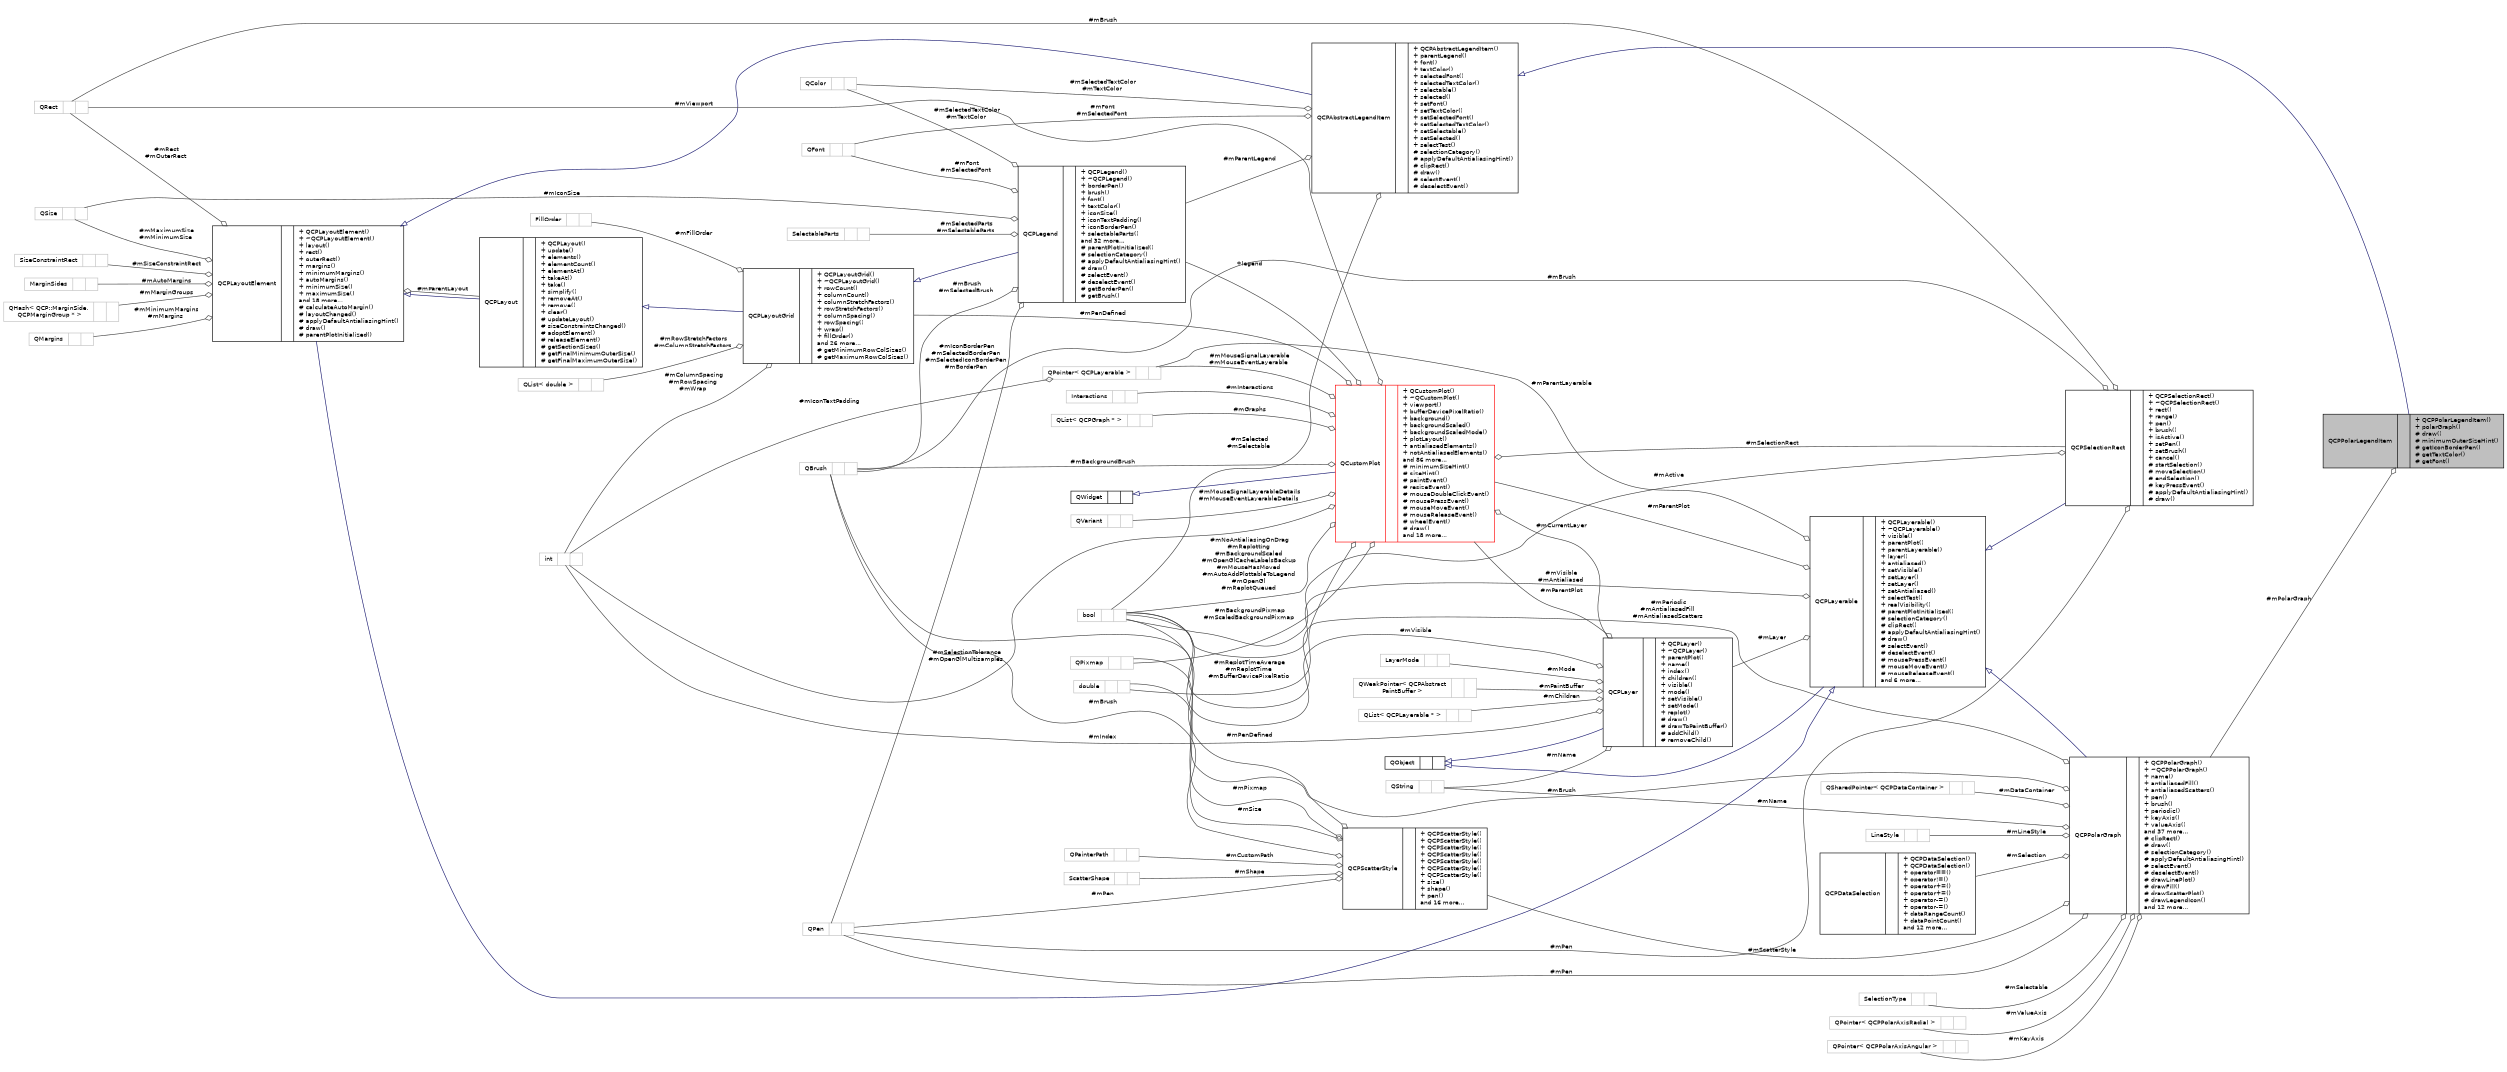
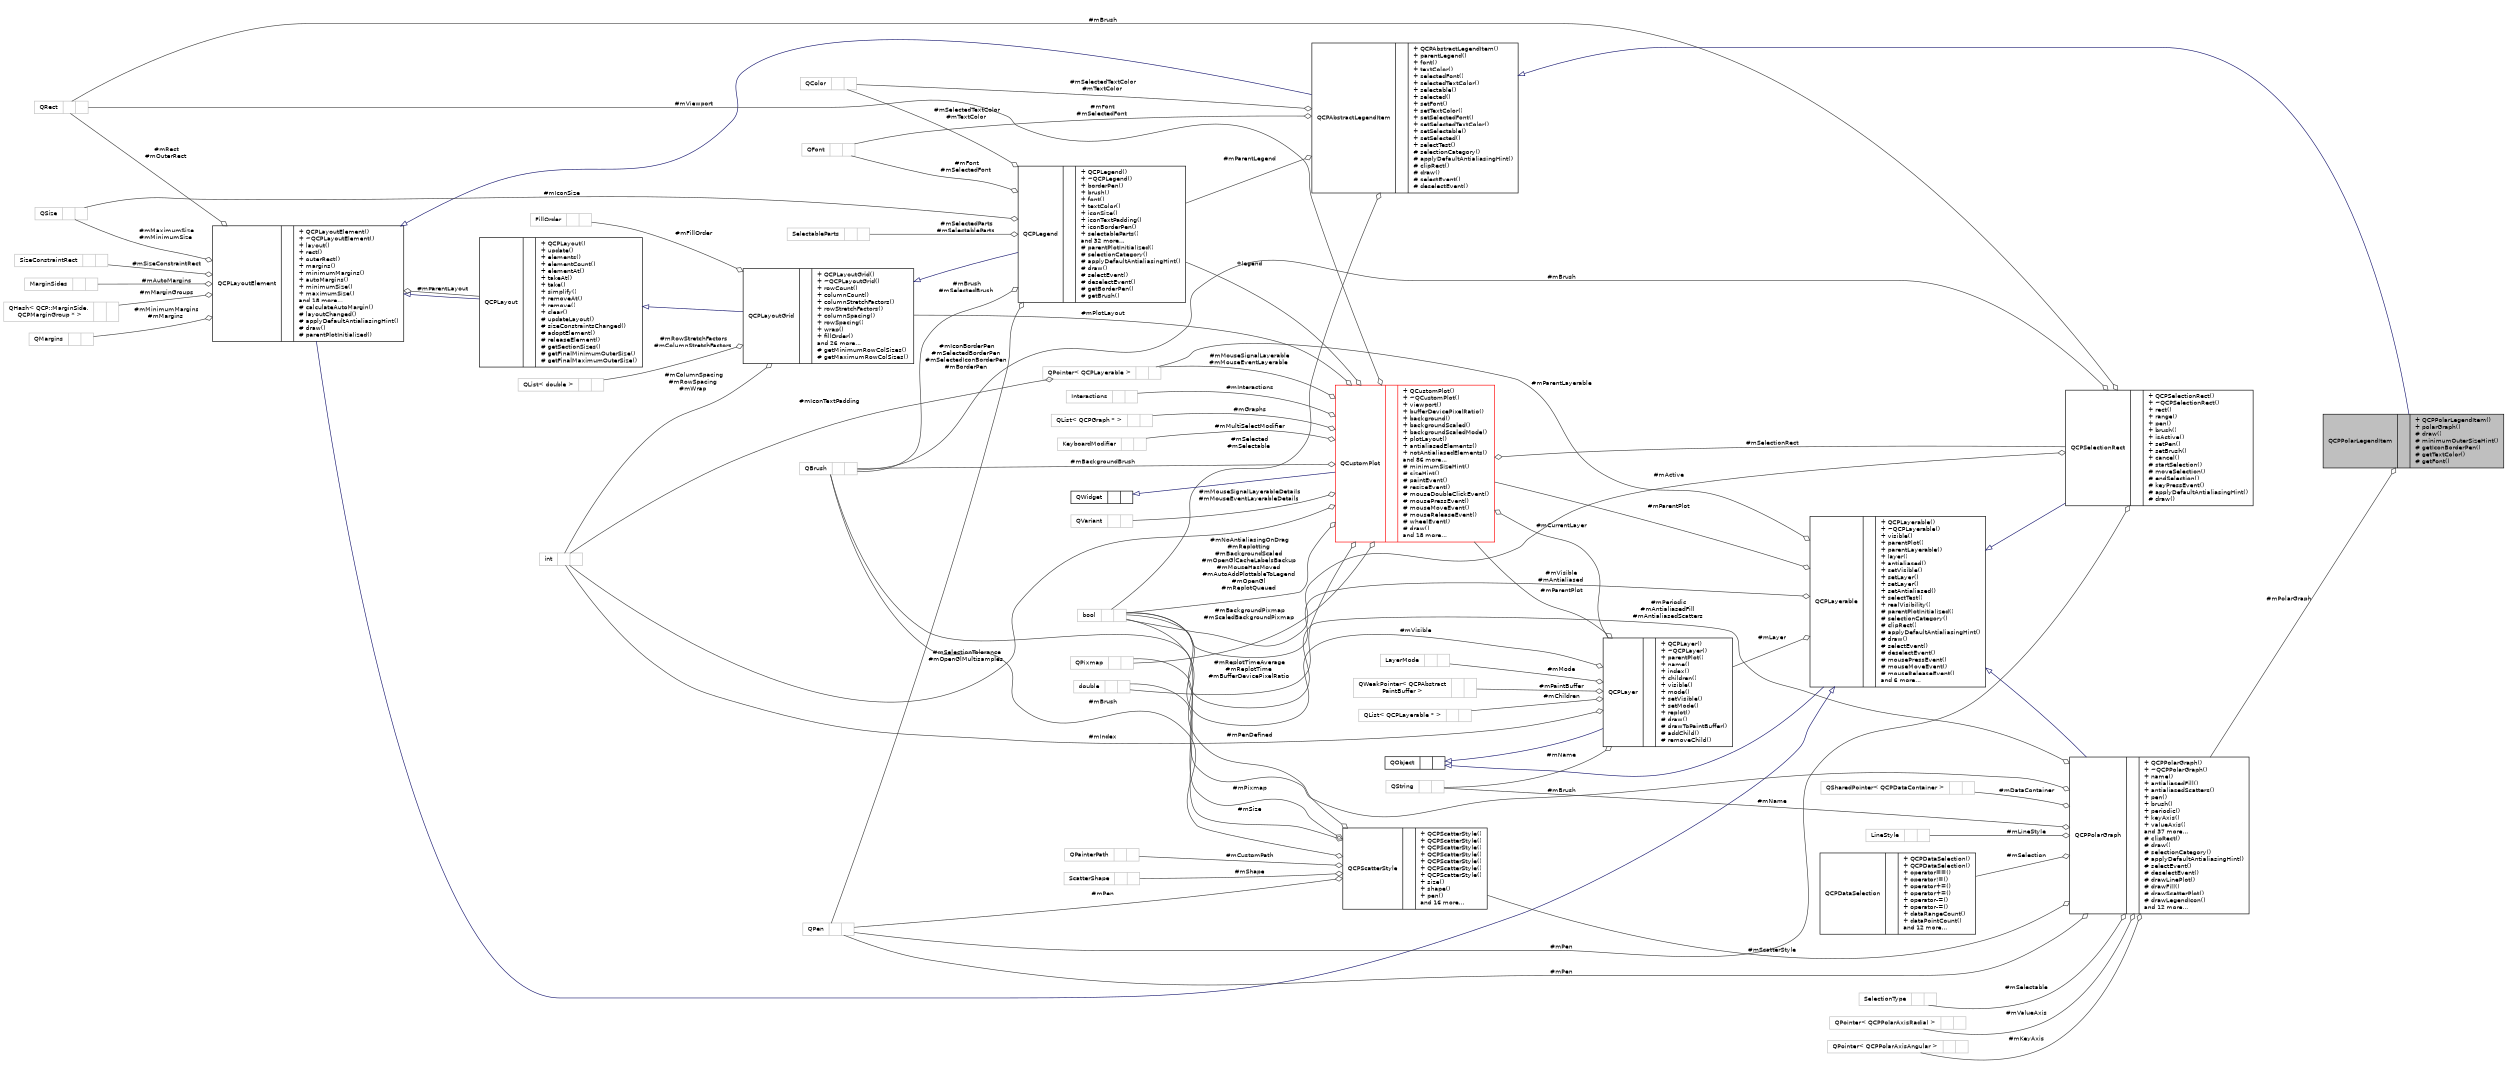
edge "QCPLayoutGrid" -> "QCustomPlot": label " #mPenDefined" -> " #mPlotLayout"
node "KeyboardModifier": added
